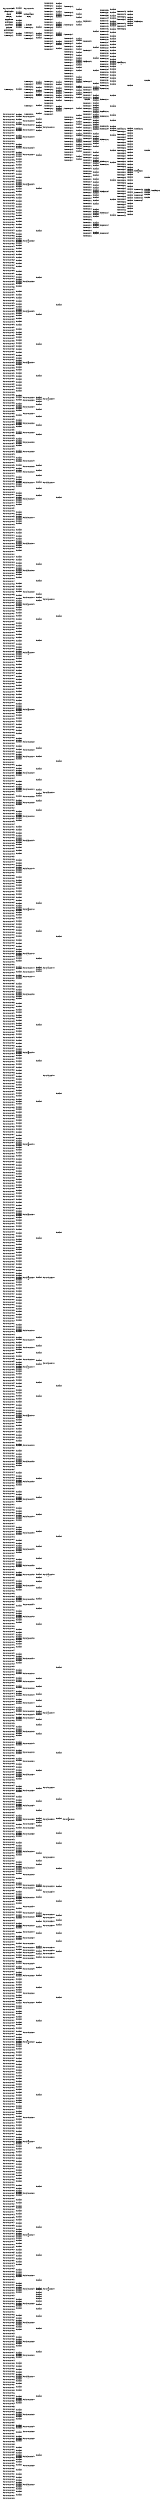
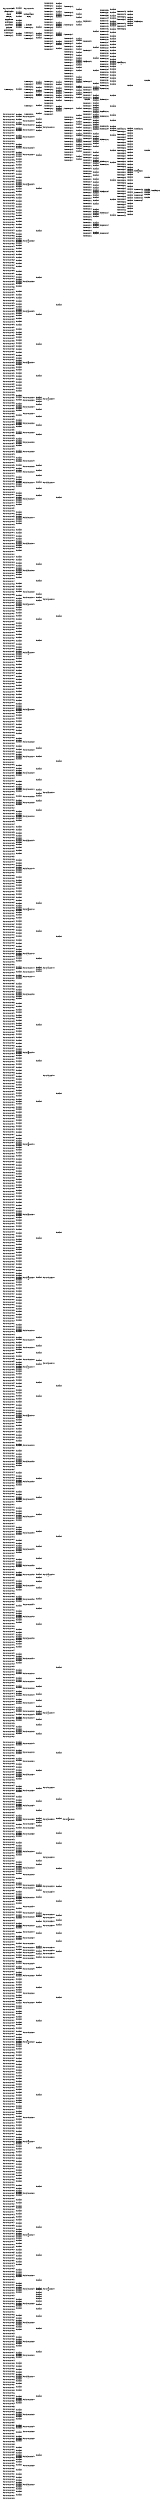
node "https://ns.gs1.org/gpc/10000629": removed
